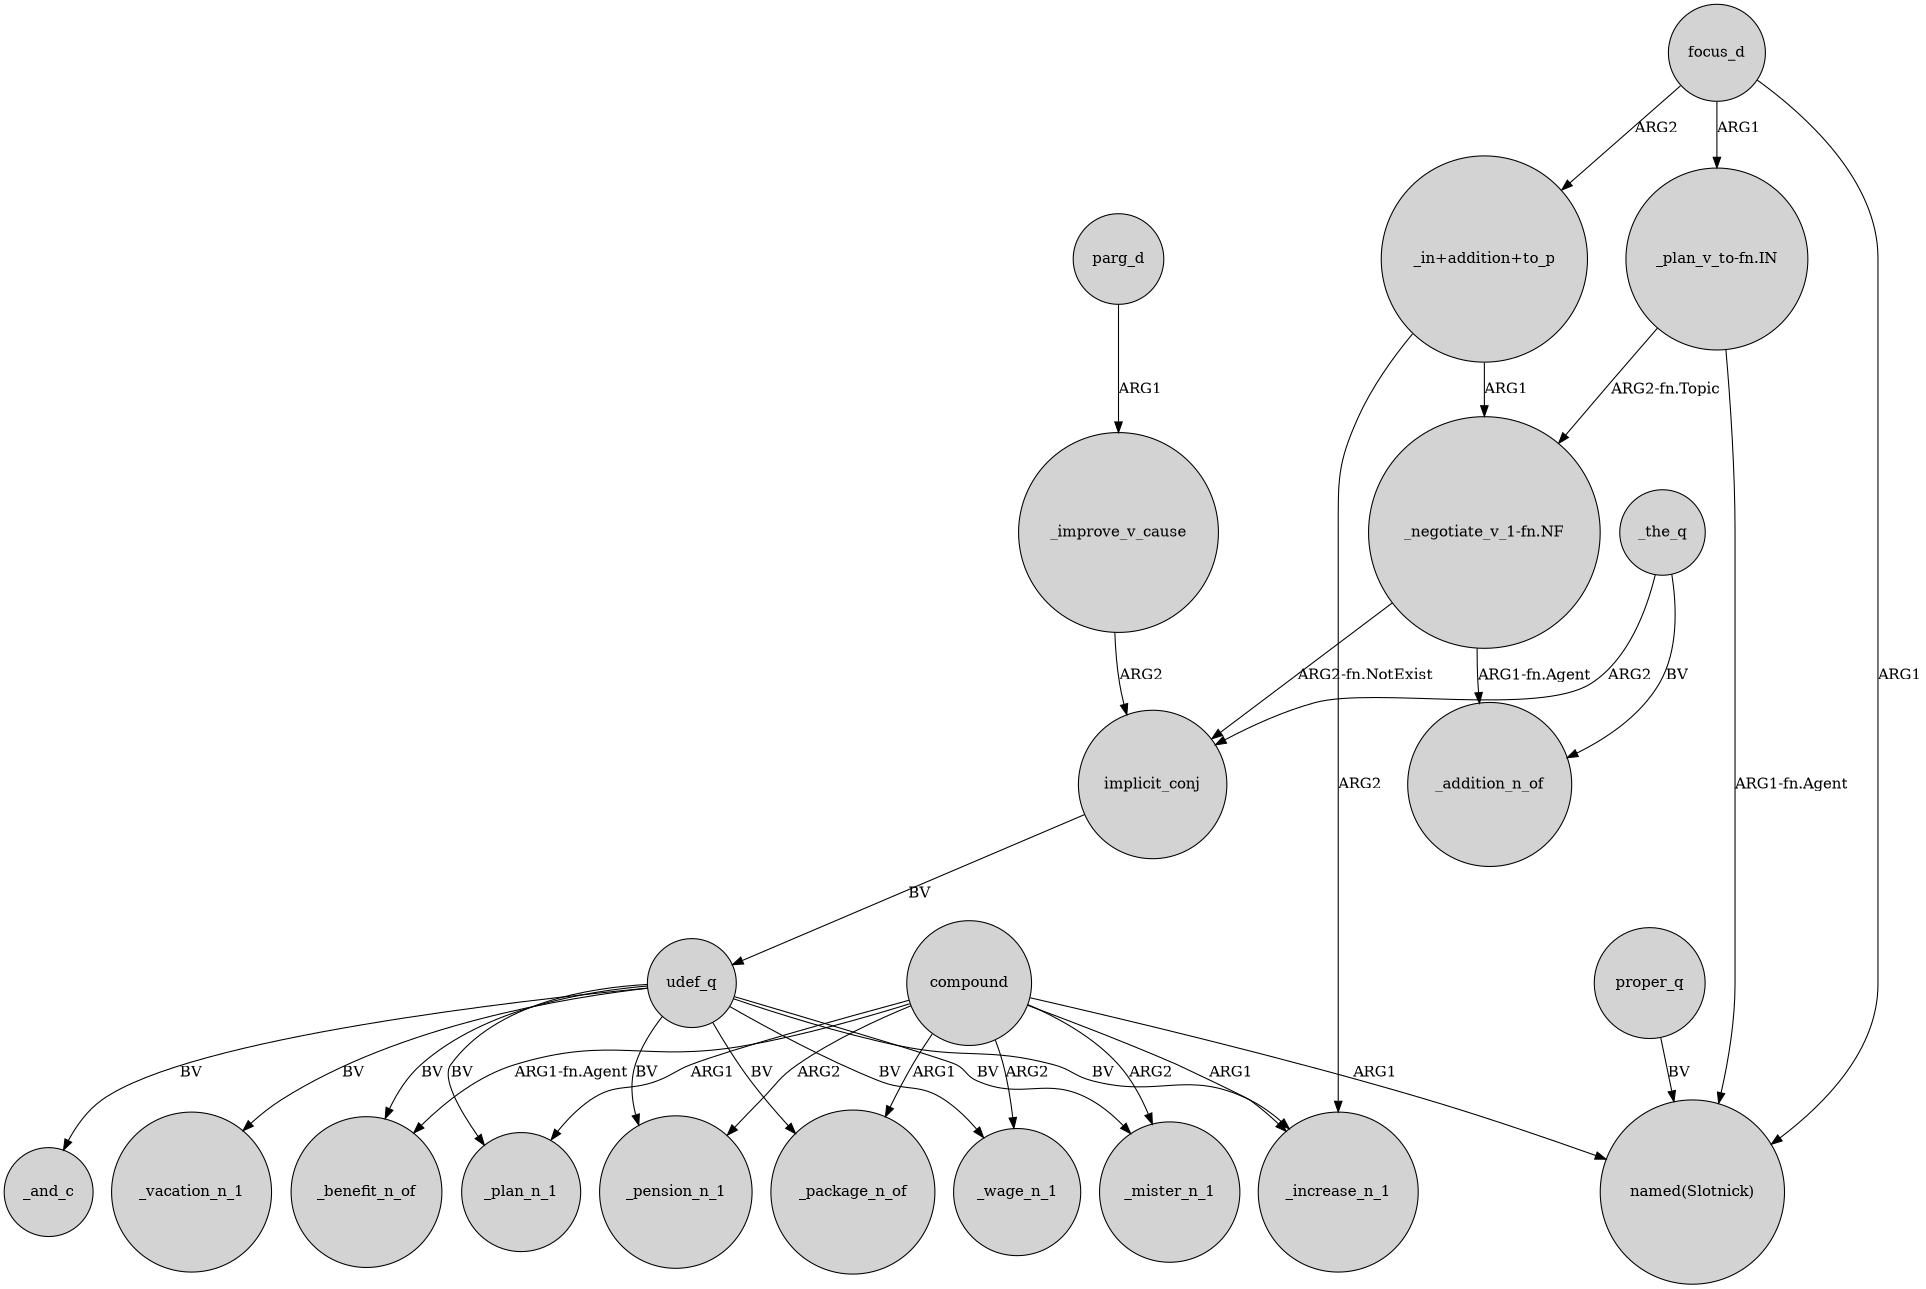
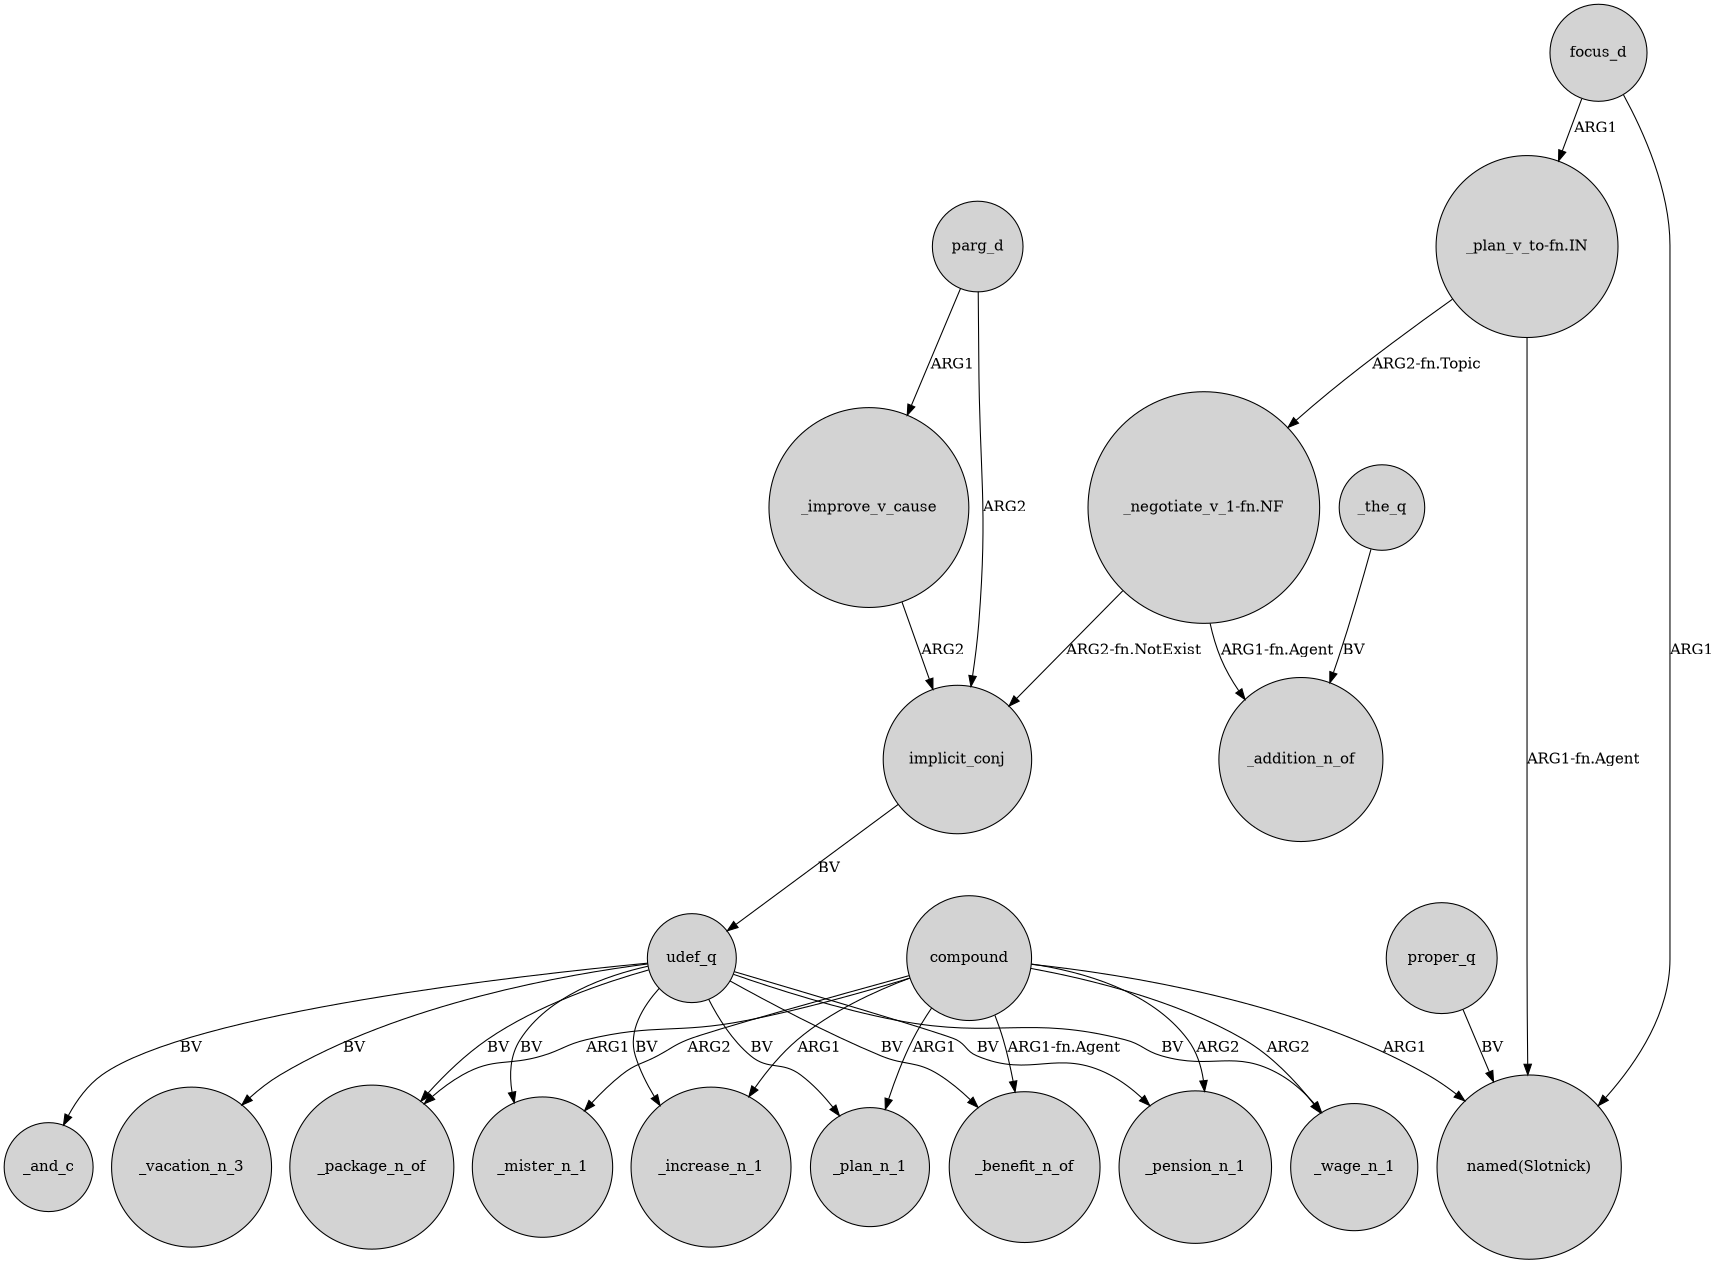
node "_in+addition+to_p": removed
edge "_the_q" -> "implicit_conj": now "parg_d" -> "implicit_conj"
node "_vacation_n_1": label "_vacation_n_1" -> "_vacation_n_3"
